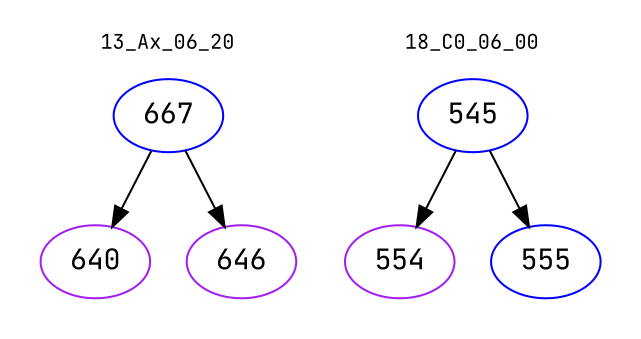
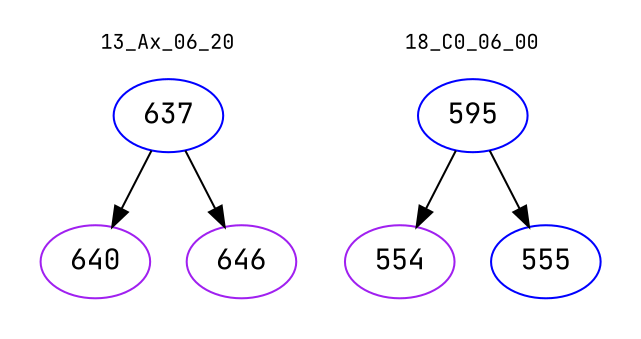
node "667": label "667" -> "637"
node "545": label "545" -> "595"
